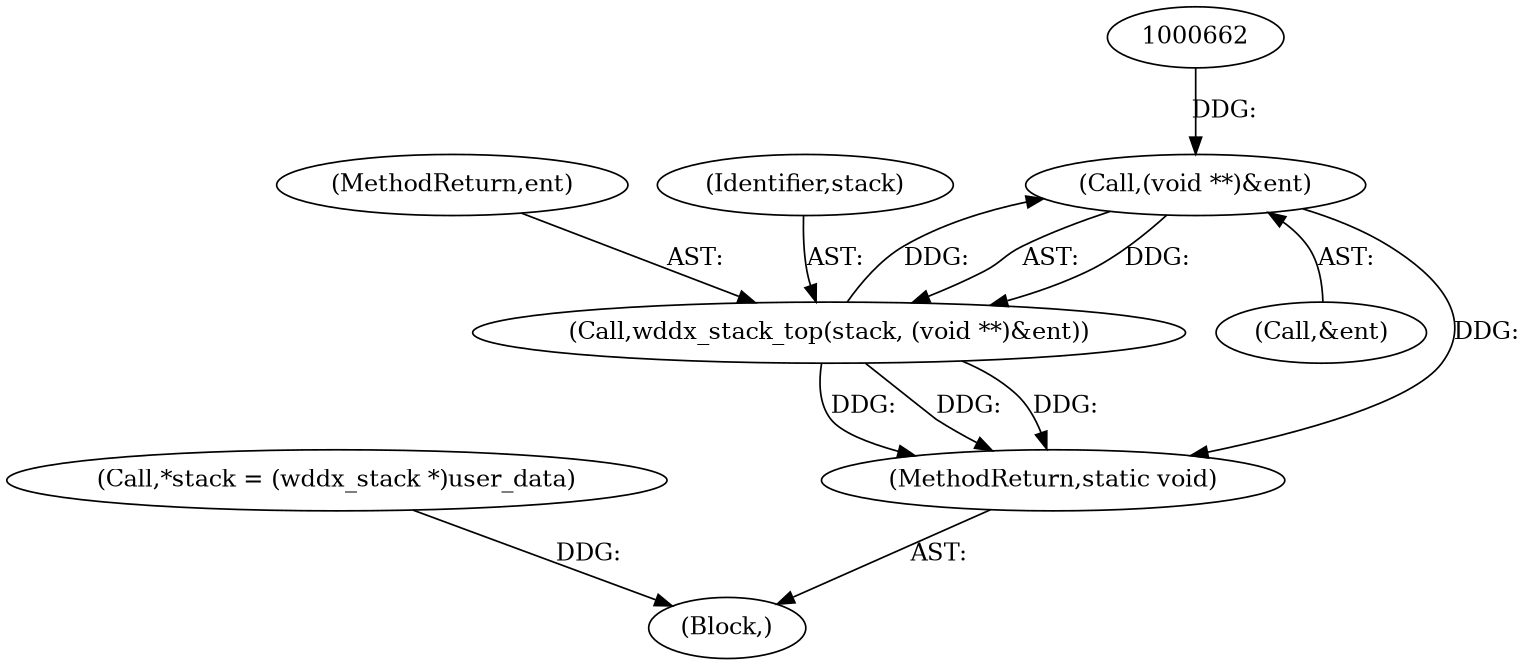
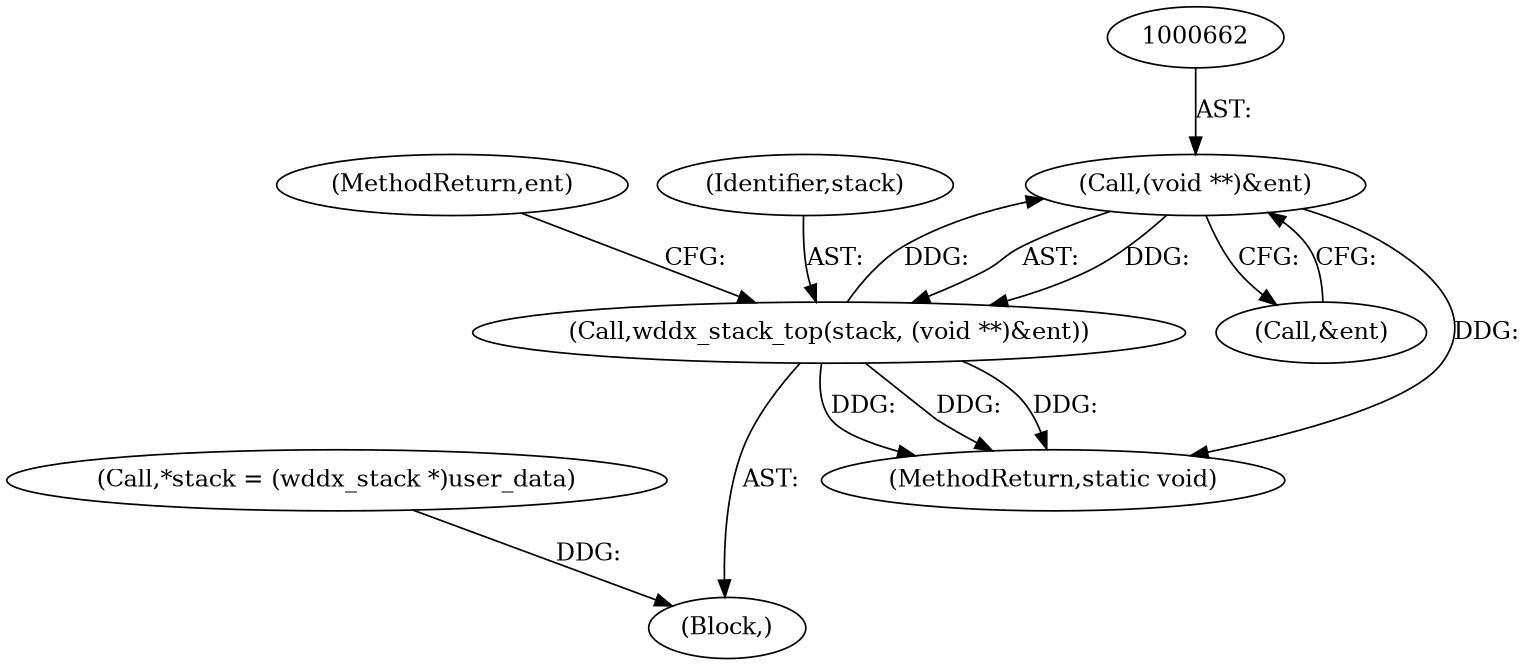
edge "1000662" -> "(Call,(void **)&ent)": label "DDG: " -> "AST: "
edge "(MethodReturn,ent)" -> "(Call,wddx_stack_top(stack, (void **)&ent))": label "AST: " -> "CFG: "
edge "(Call,(void **)&ent)" -> "(Call,&ent)": added, label "CFG:"
edge "(Call,&ent)" -> "(Call,(void **)&ent)": label "AST: " -> "CFG: "
edge "(MethodReturn,static void)" -> "(Block,)": now "(Call,wddx_stack_top(stack, (void **)&ent))" -> "(Block,)"
